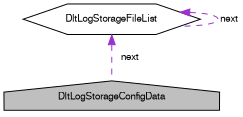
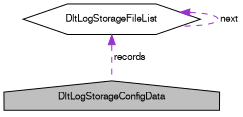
edge "DltLogStorageConfigData" -> "DltLogStorageFileList": label " next" -> " records"
